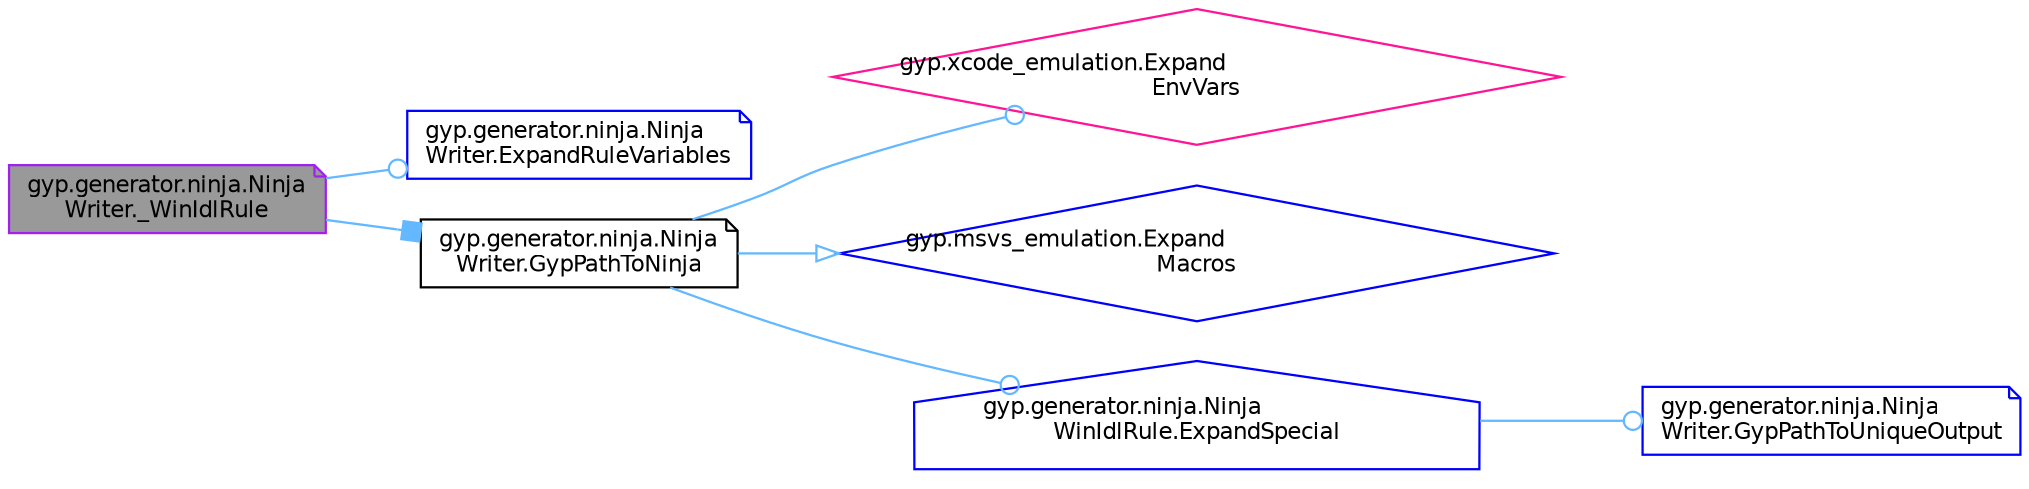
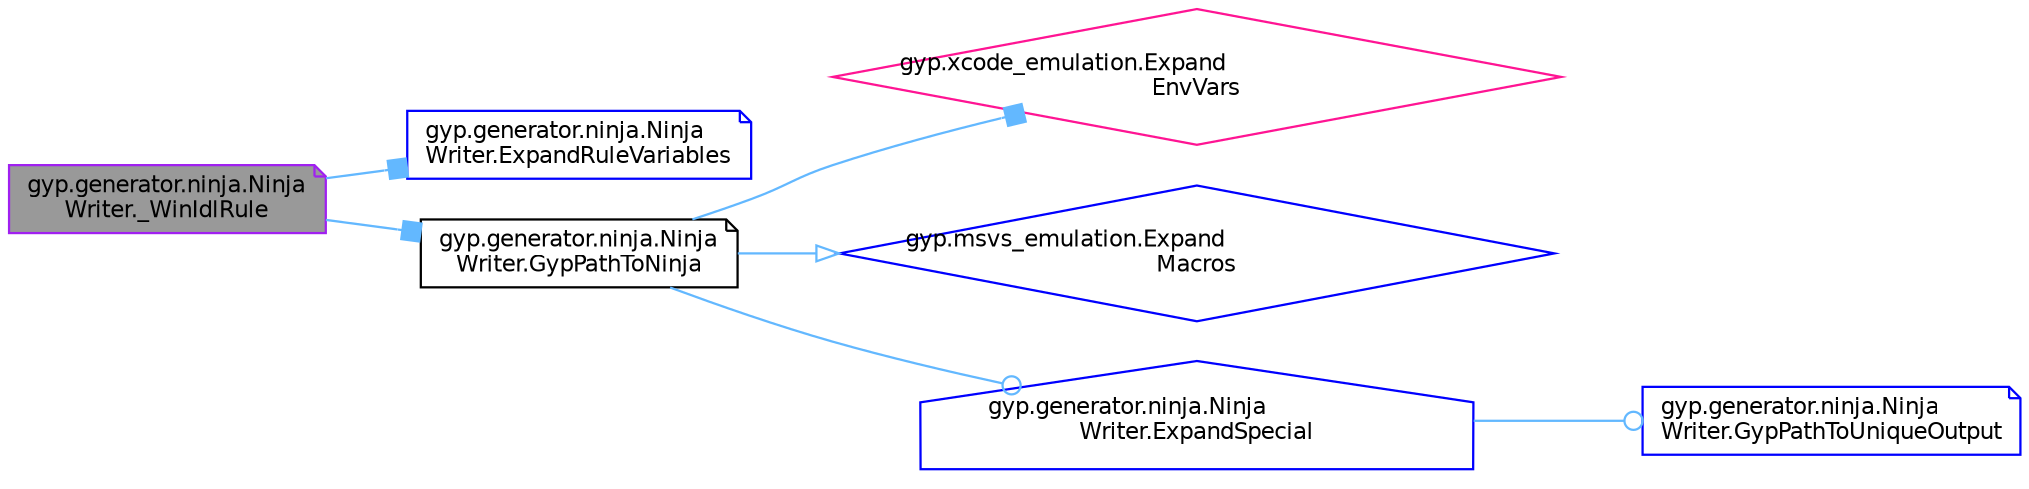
edge "gyp.generator.ninja.Ninja Writer.GypPathToNinja" -> "gyp.xcode_emulation.Expand EnvVars": arrowhead odot -> box
edge "gyp.generator.ninja.Ninja Writer._WinIdlRule" -> "gyp.generator.ninja.Ninja Writer.ExpandRuleVariables": arrowhead odot -> box
node "gyp.generator.ninja.Ninja WinIdlRule.ExpandSpecial": label "gyp.generator.ninja.Ninja WinIdlRule.ExpandSpecial" -> "gyp.generator.ninja.Ninja Writer.ExpandSpecial"
